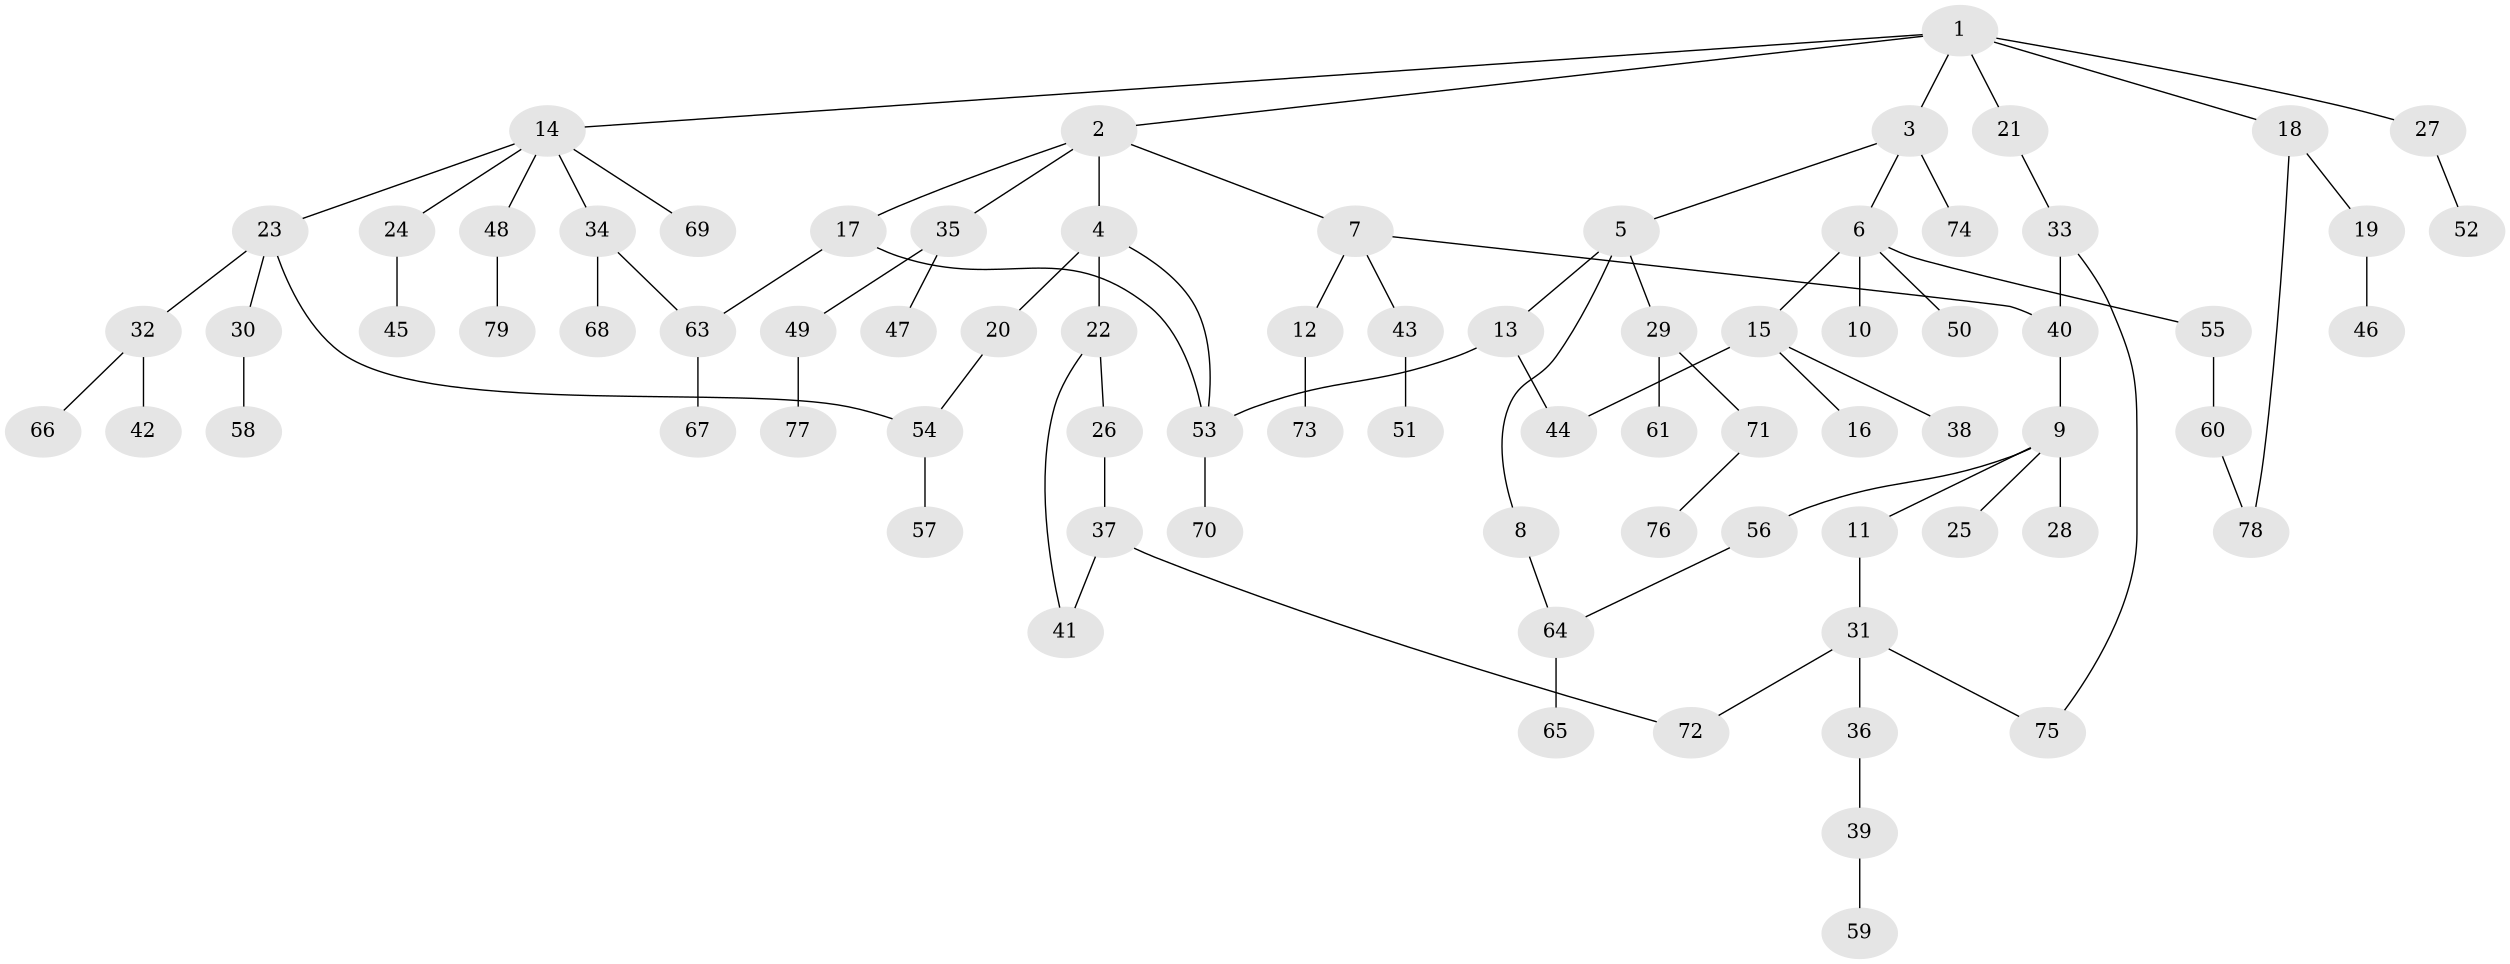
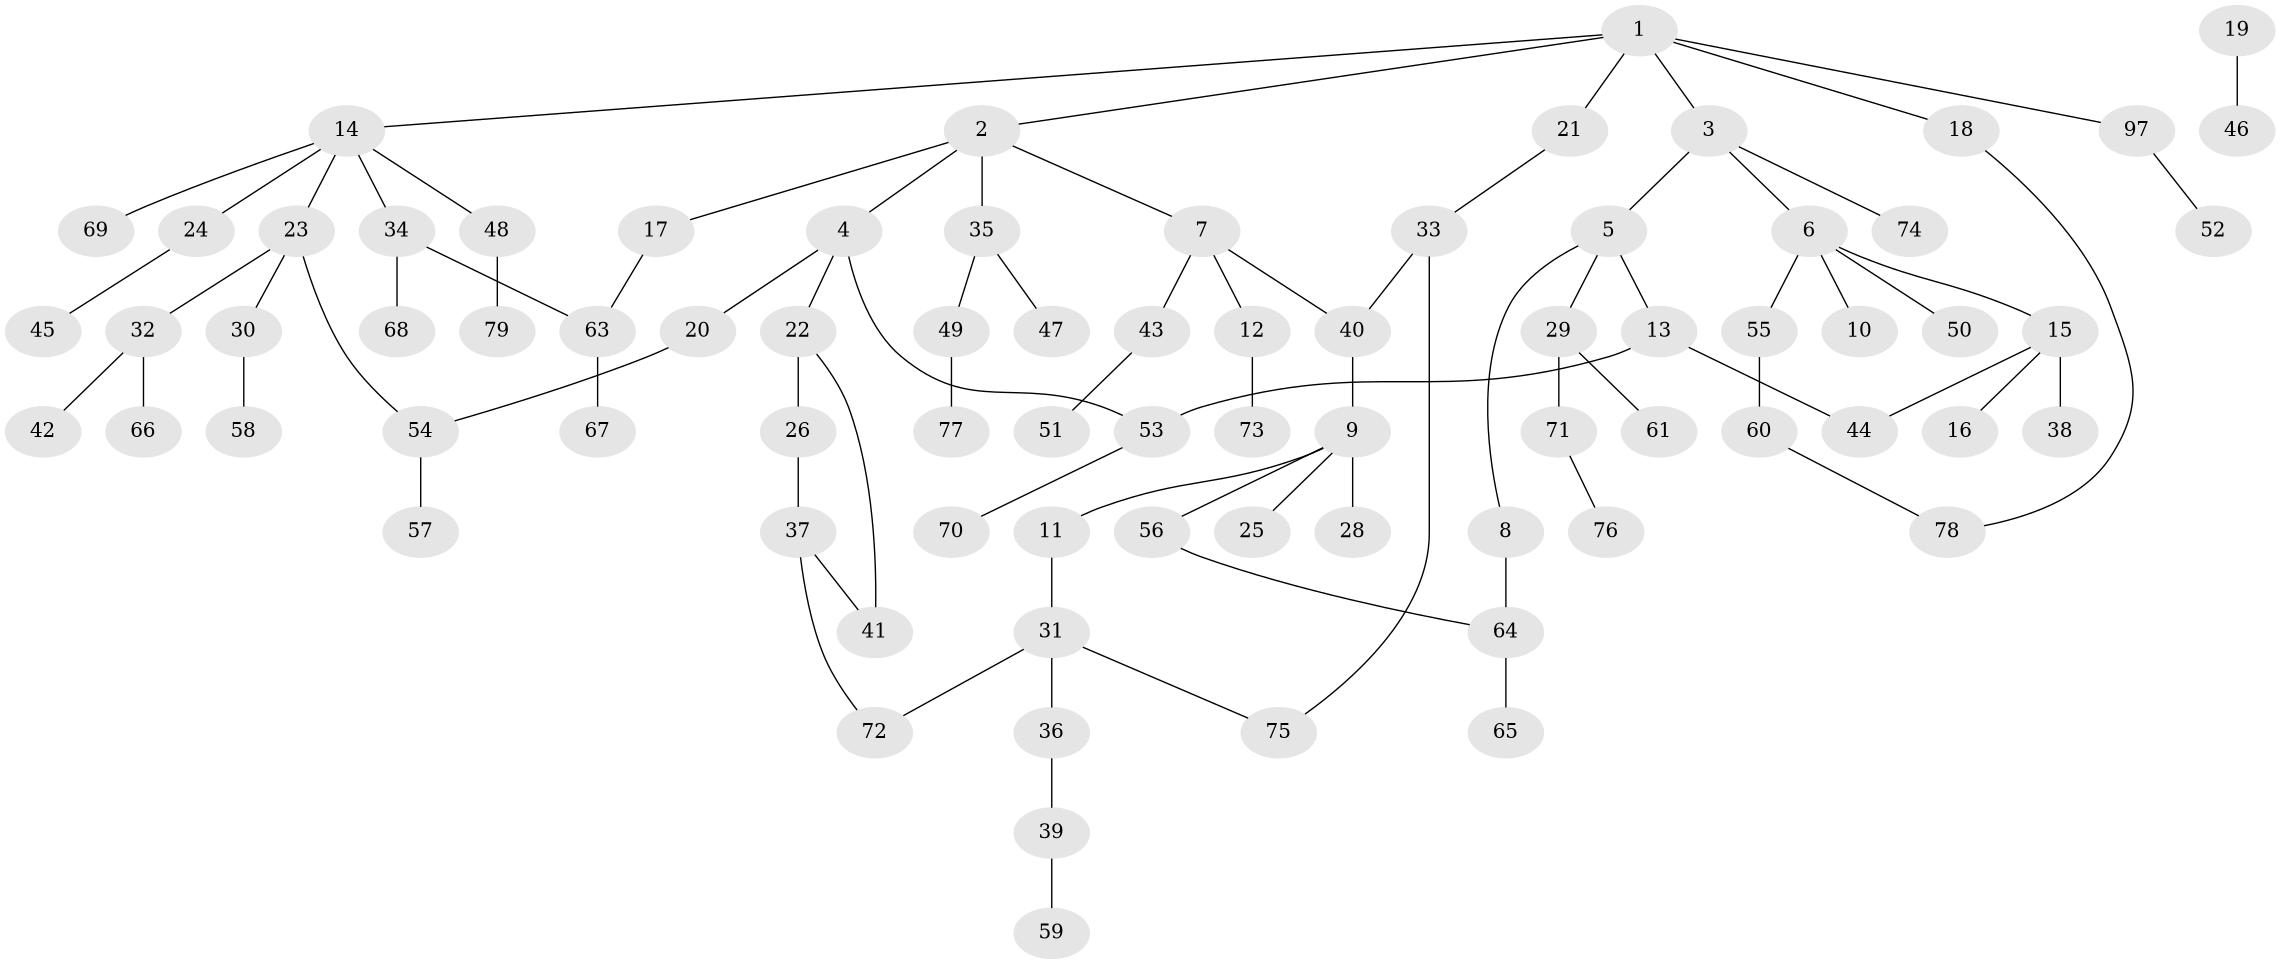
node "27": label "27" -> "97"
edge "18" -- "19": removed
edge "17" -- "53": removed
